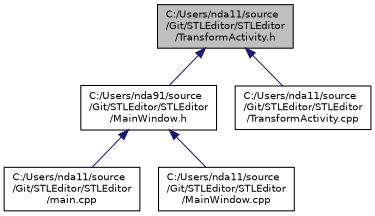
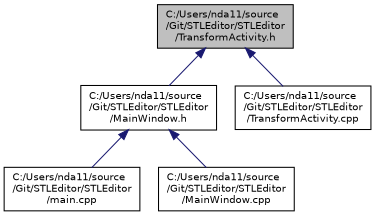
node "C:/Users/nda91/source /Git/STLEditor/STLEditor /MainWindow.h": label "C:/Users/nda91/source /Git/STLEditor/STLEditor /MainWindow.h" -> "C:/Users/nda11/source /Git/STLEditor/STLEditor /MainWindow.h"
